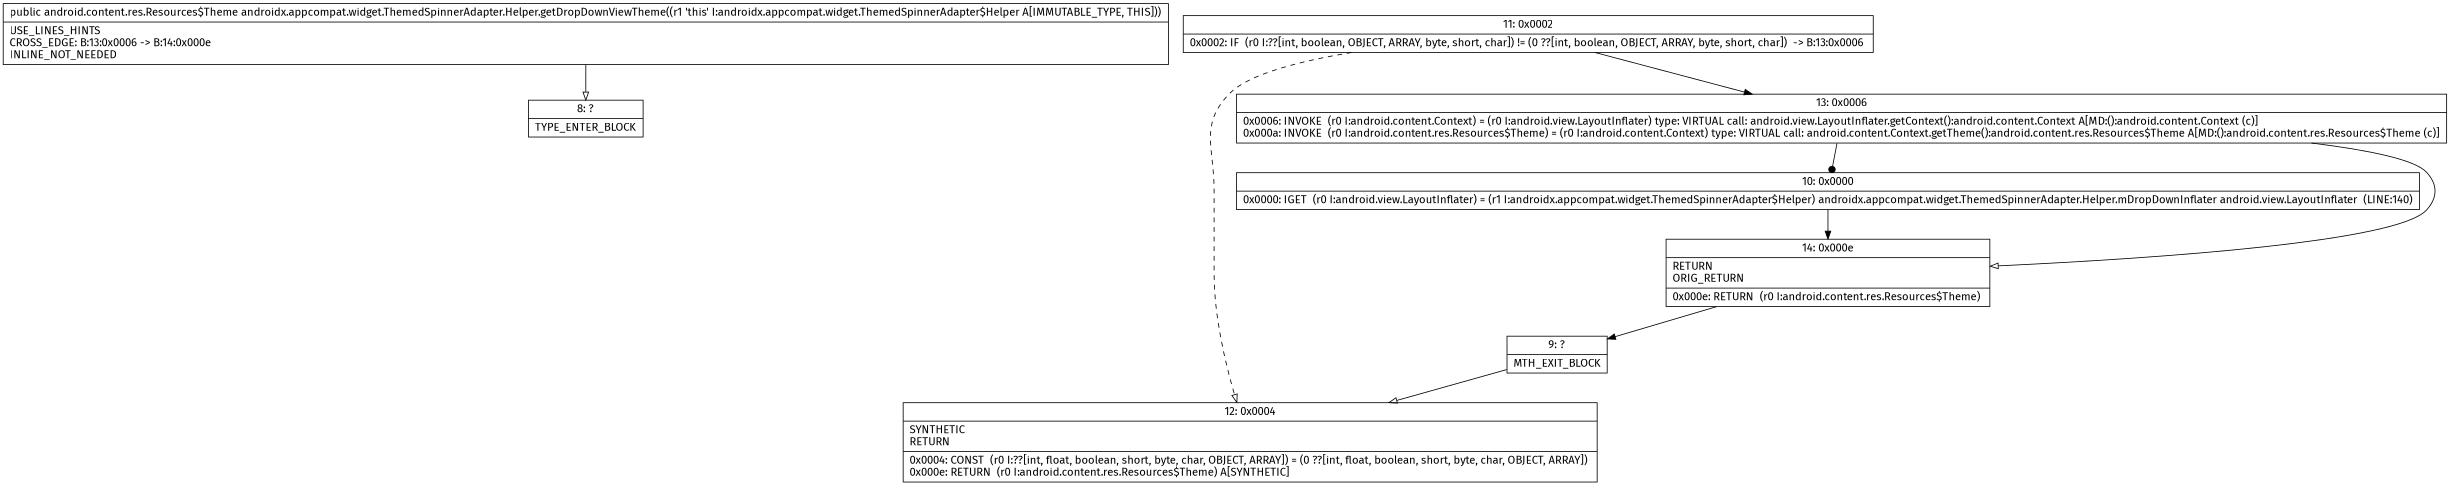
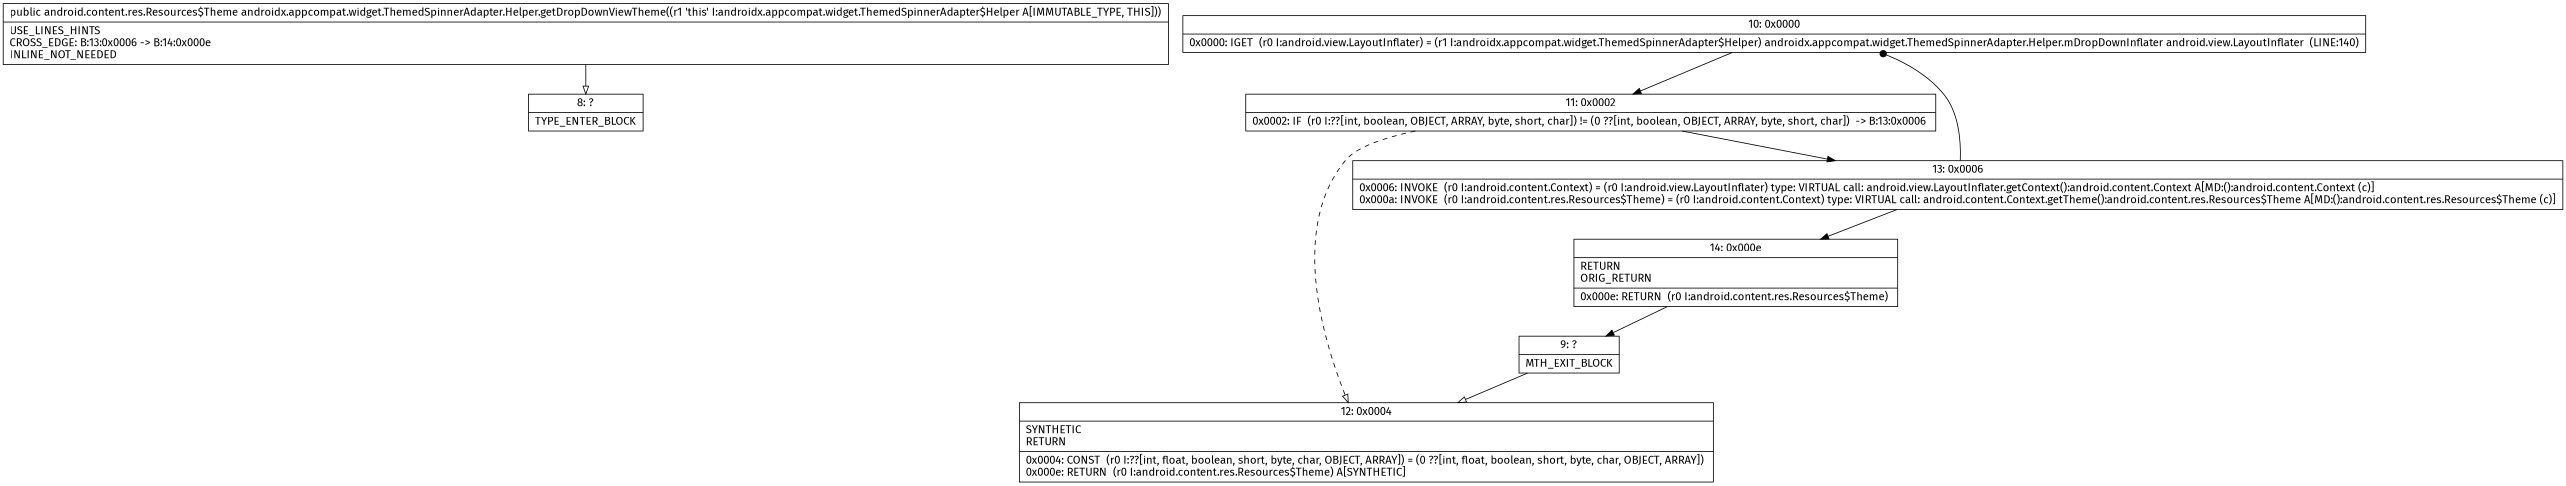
edge "10: 0x0000" -> "14: 0x000e": now "10: 0x0000" -> "11: 0x0002"
edge "13: 0x0006" -> "14: 0x000e": arrowhead onormal -> normal
